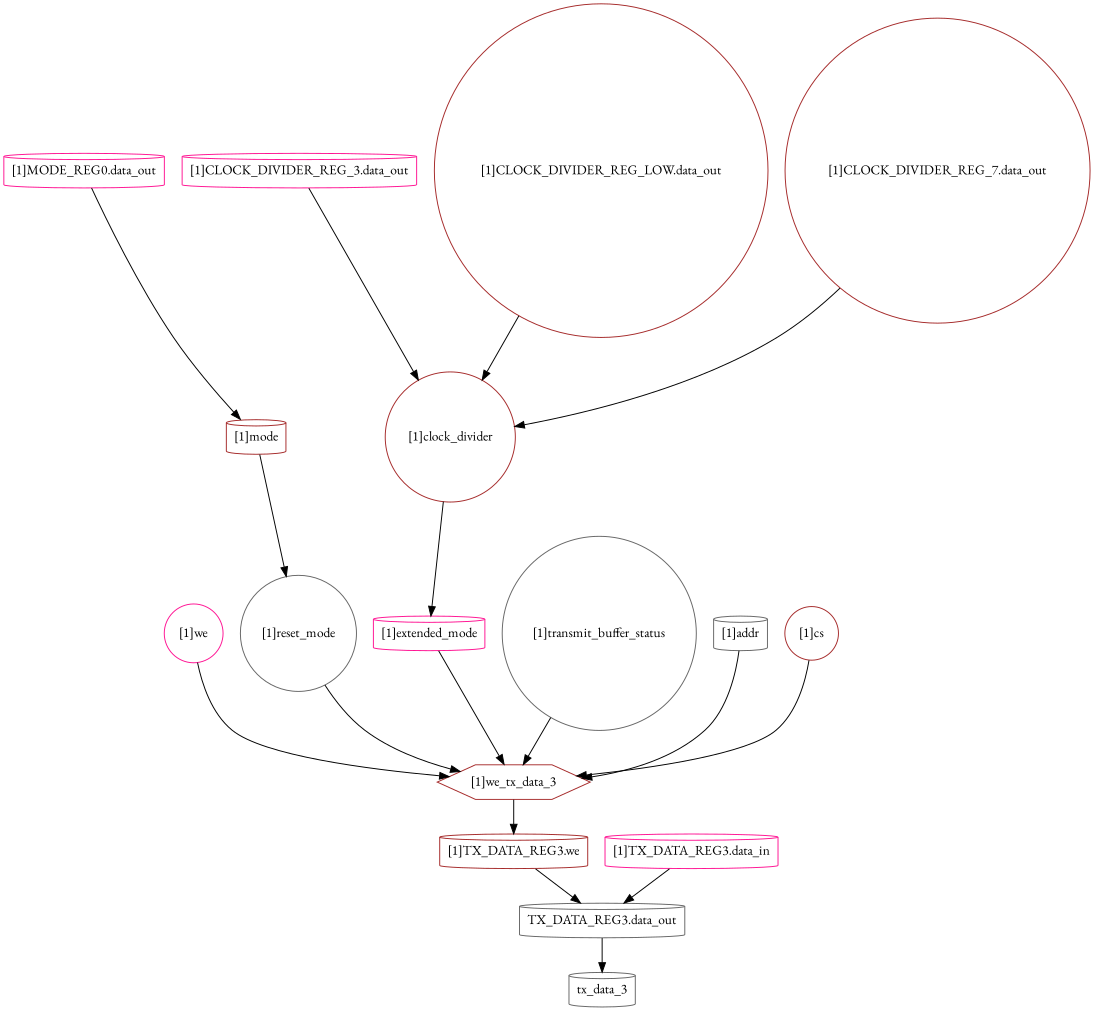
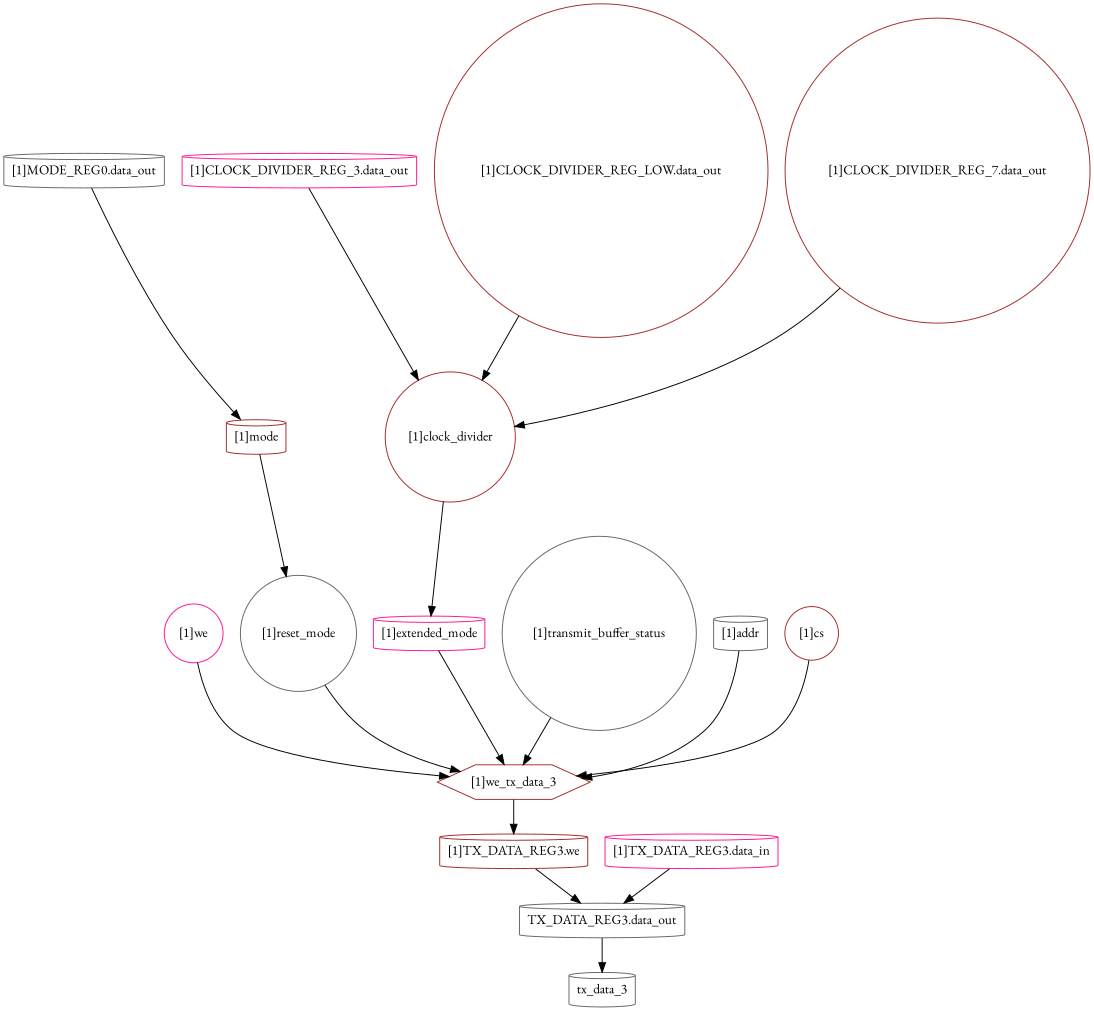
node "[1]MODE_REG0.data_out": color deeppink -> gray40
